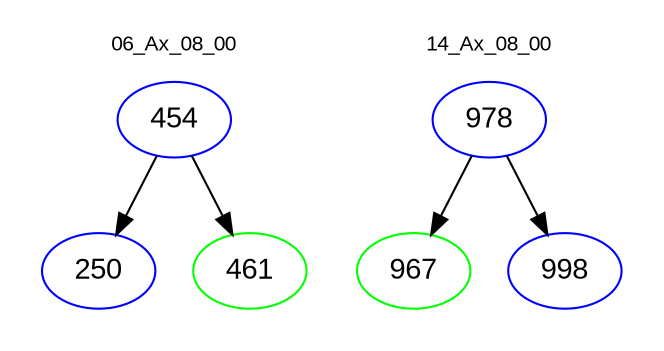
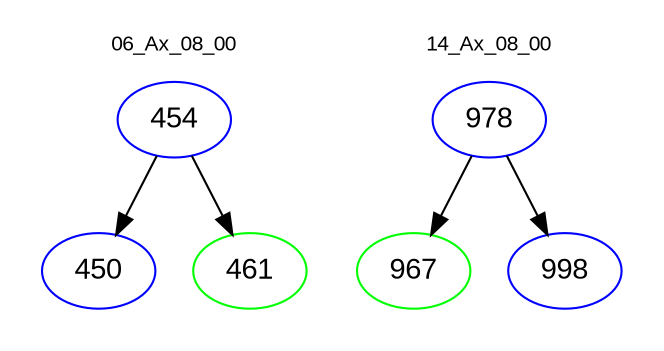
node "250": label "250" -> "450"
